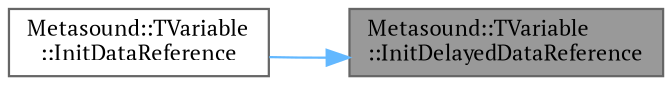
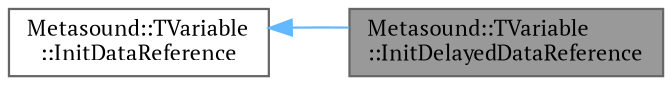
edge "Metasound::TVariable ::InitDataReference" -> "Metasound::TVariable ::InitDelayedDataReference": reversed
